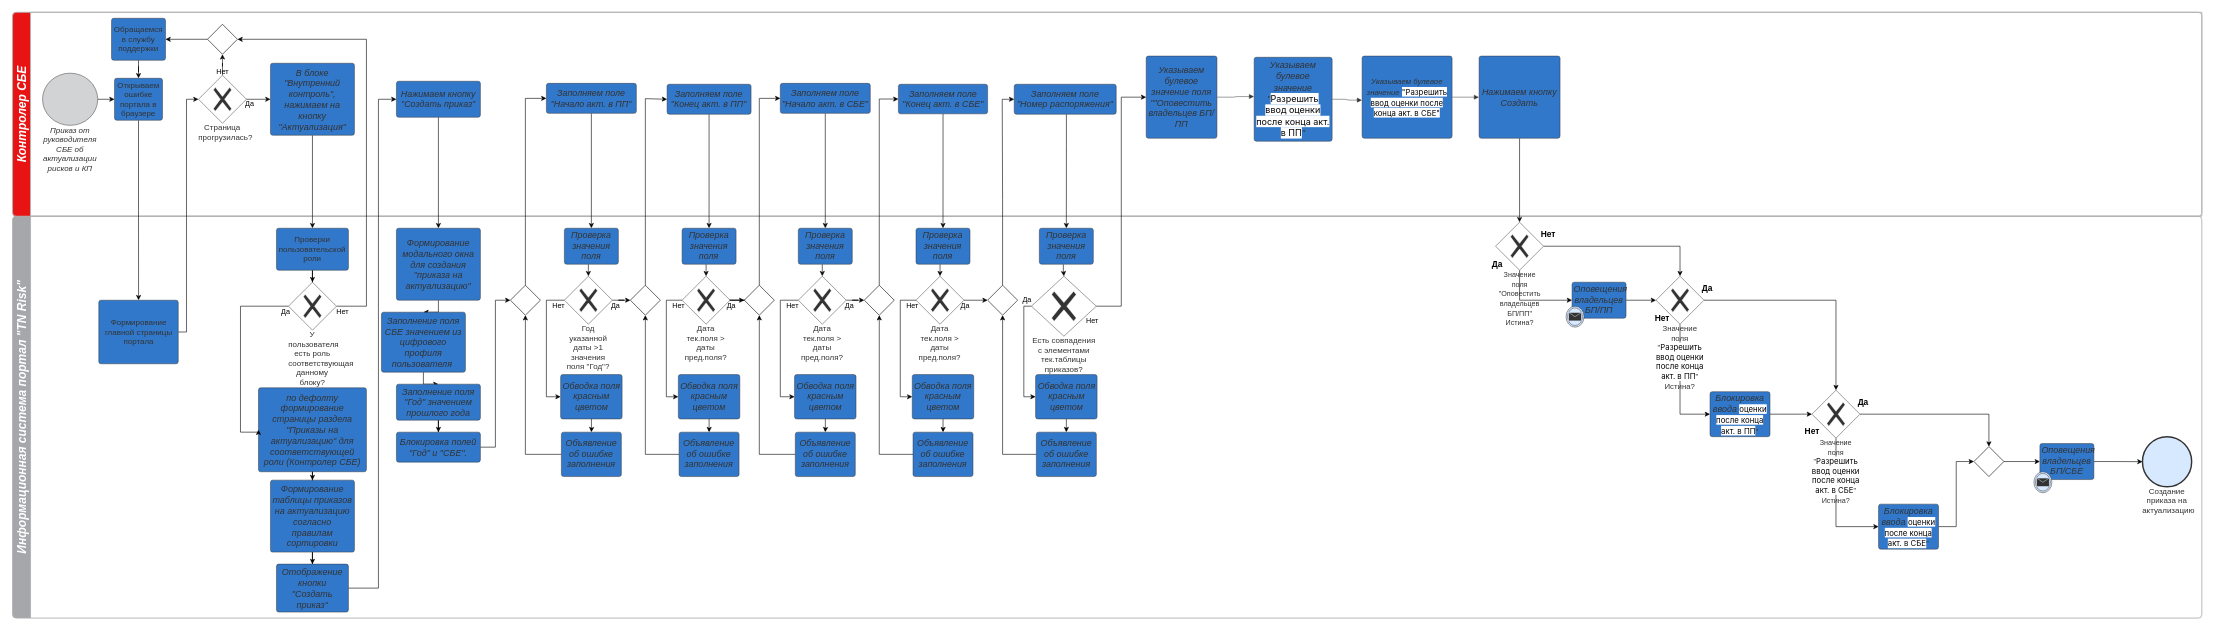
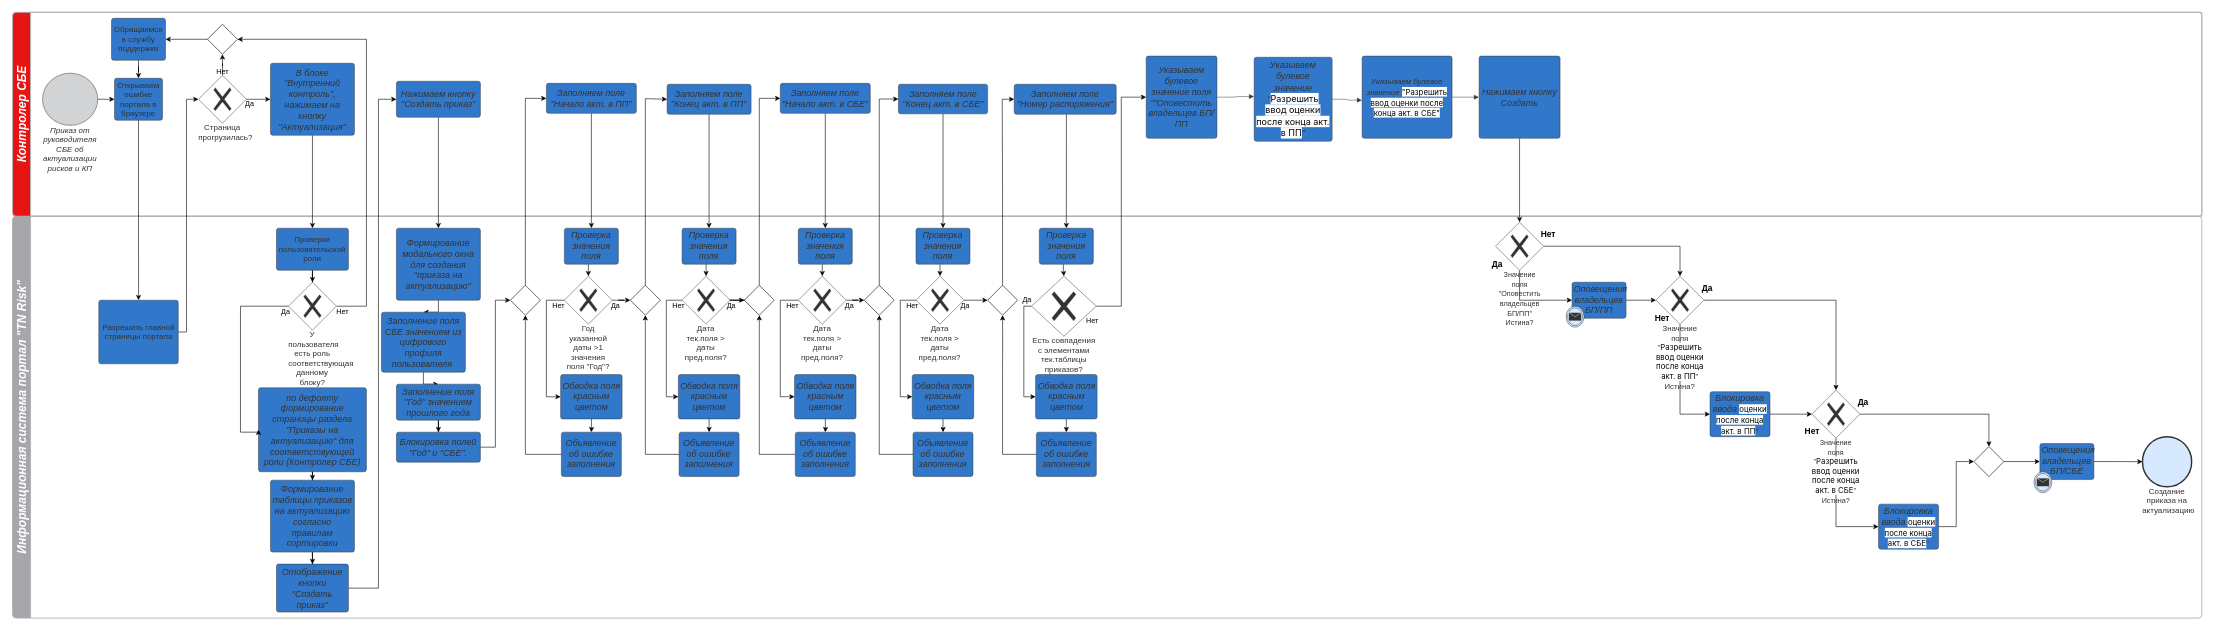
node "Формирование главной страницы портала": label "Формирование главной страницы портала" -> "Разрешить главной страницы портала"
